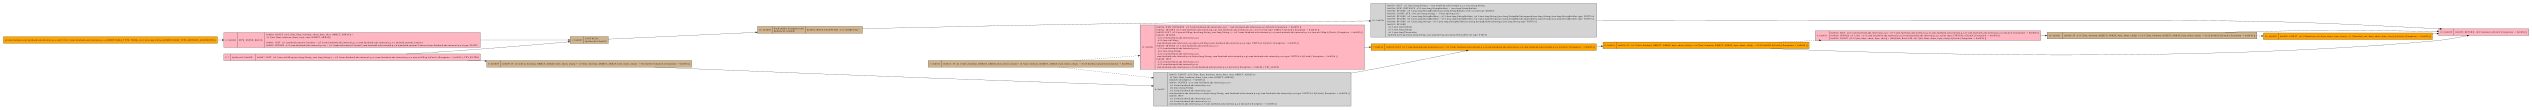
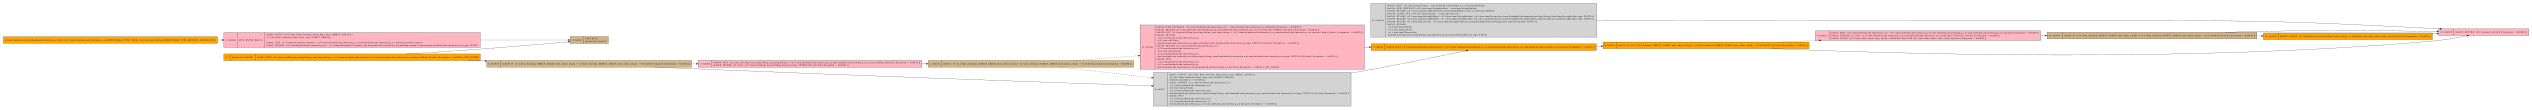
node "15: 0x003b": removed
node "2: ?": fillcolor lightpink -> orange
node "4: 0x000b": added
